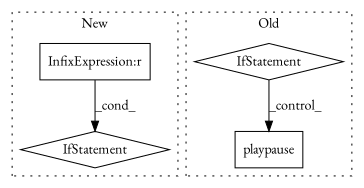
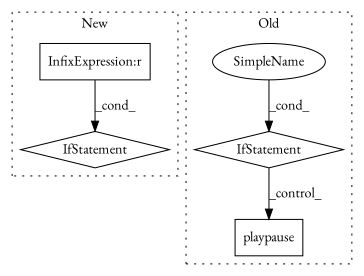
node "SimpleName": added
